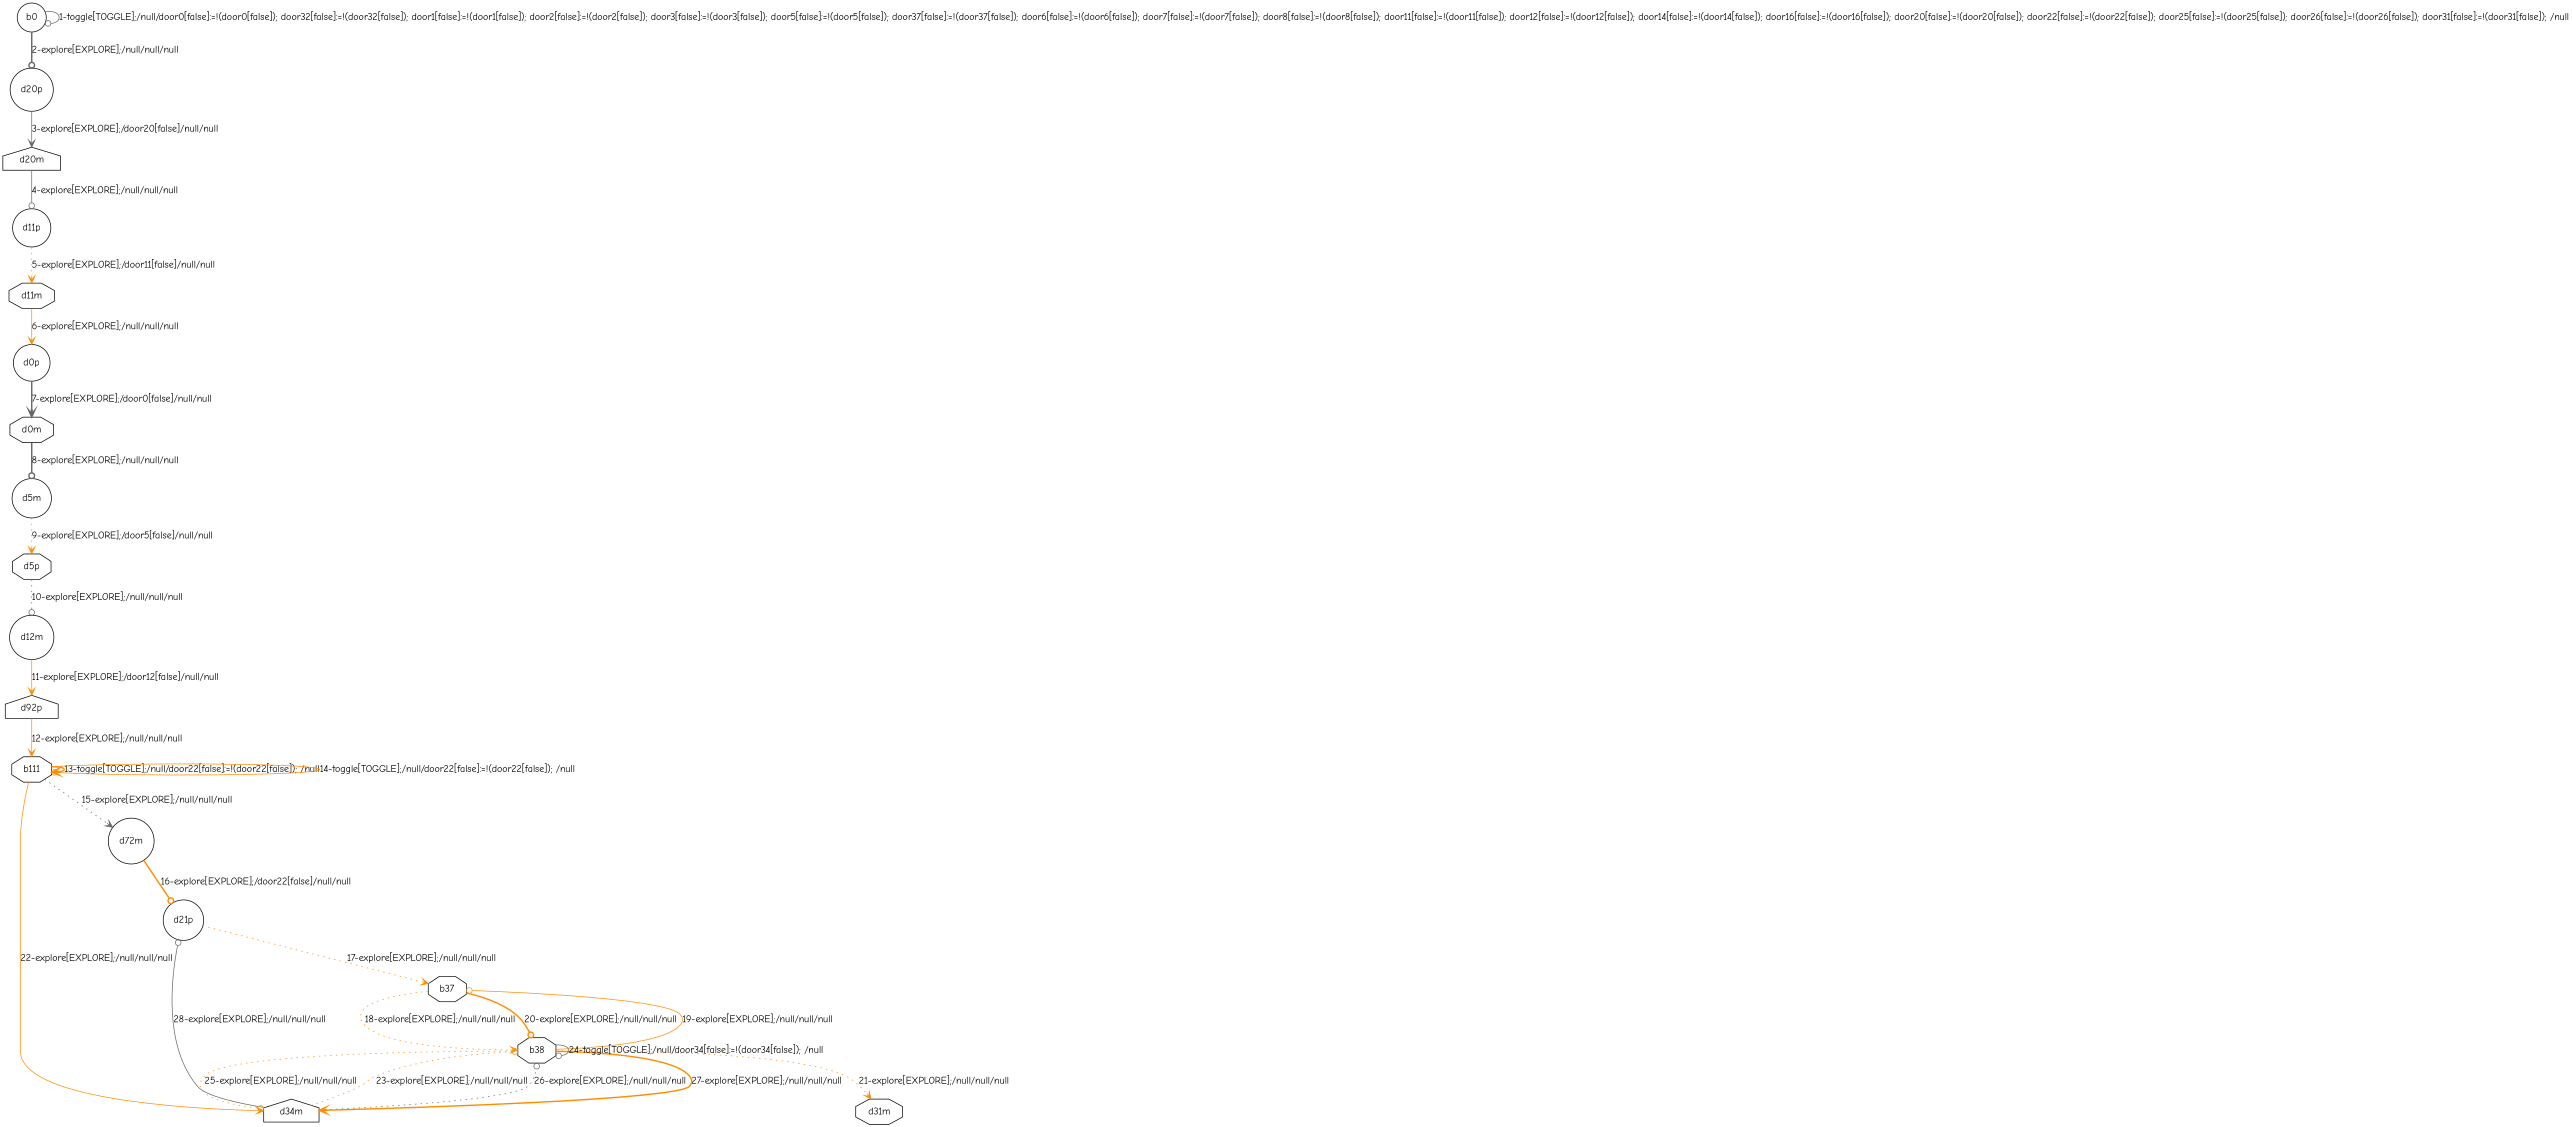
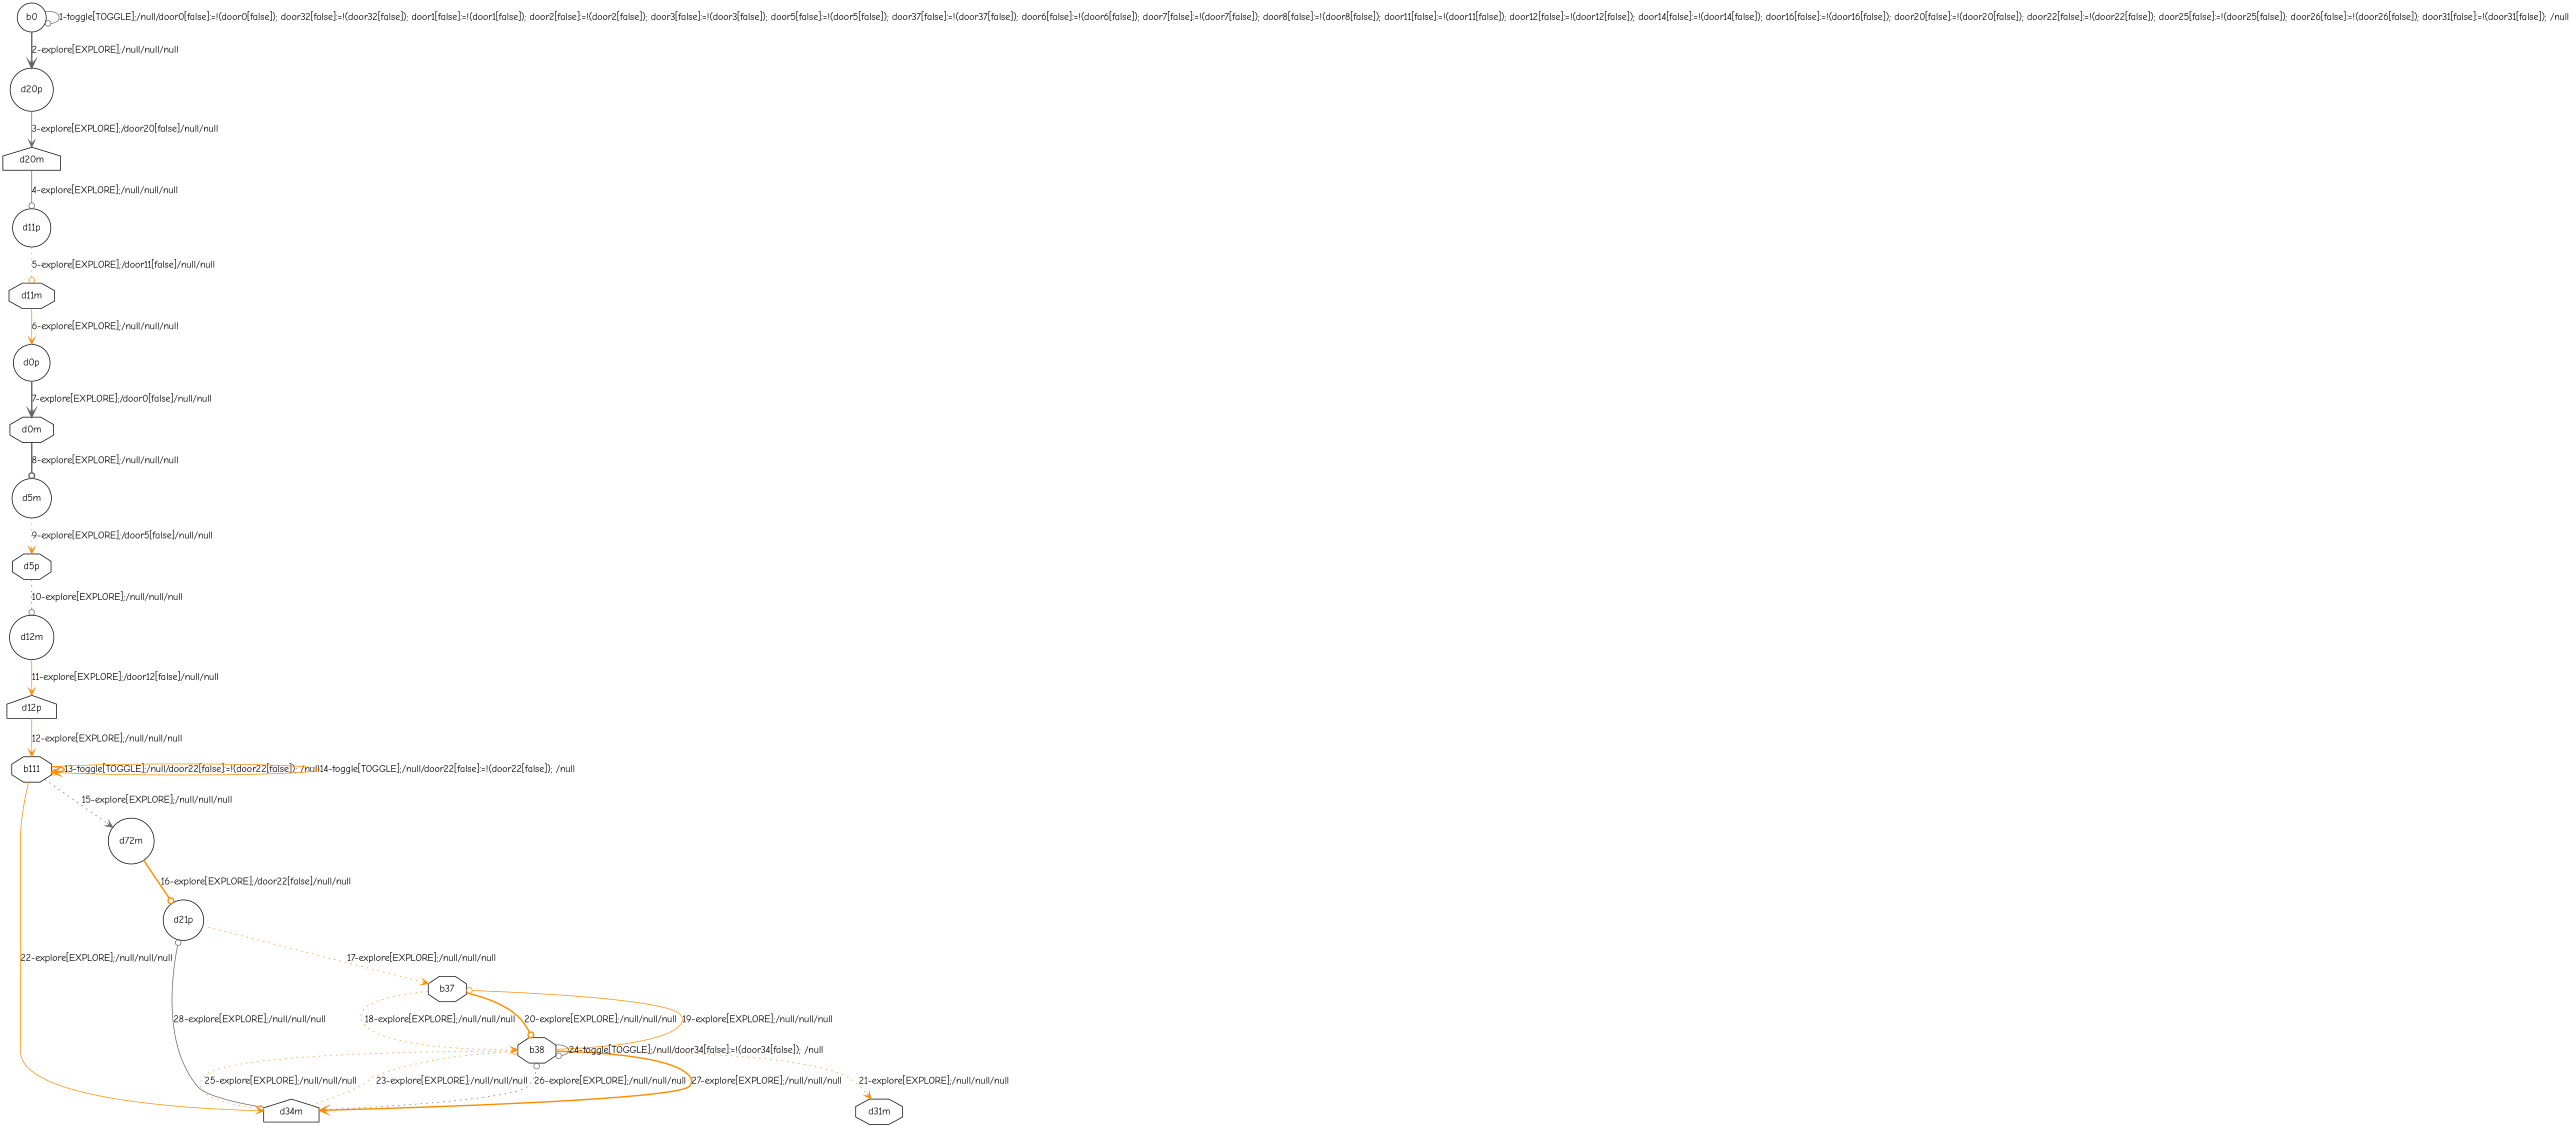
edge "b0" -> "d20p": arrowhead odot -> vee
edge "d11p" -> "d11m": arrowhead vee -> odot
node "d92p": label "d92p" -> "d12p"
